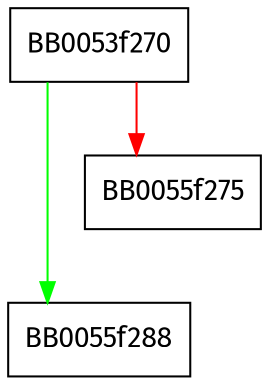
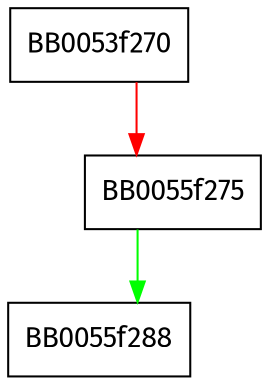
edge "BB0053f270" -> "BB0055f288": now "BB0055f275" -> "BB0055f288"
